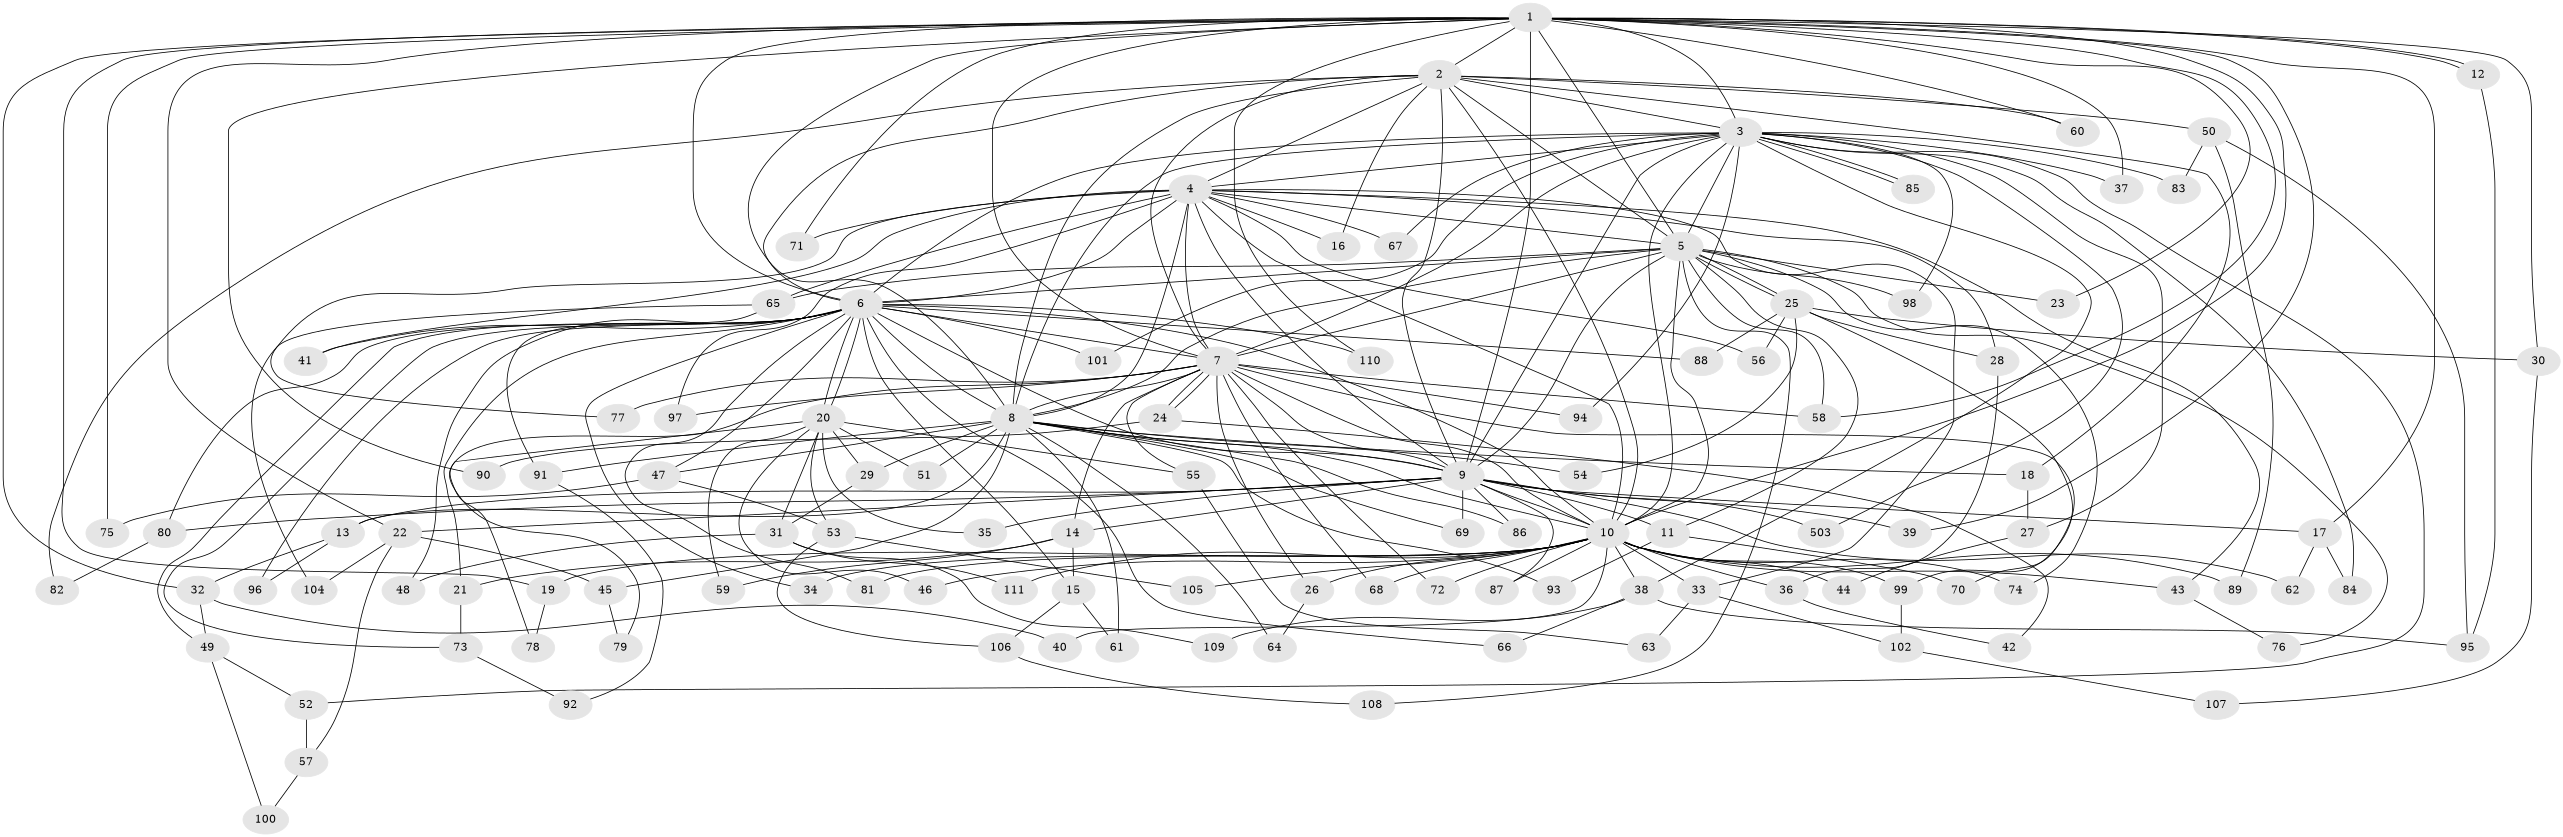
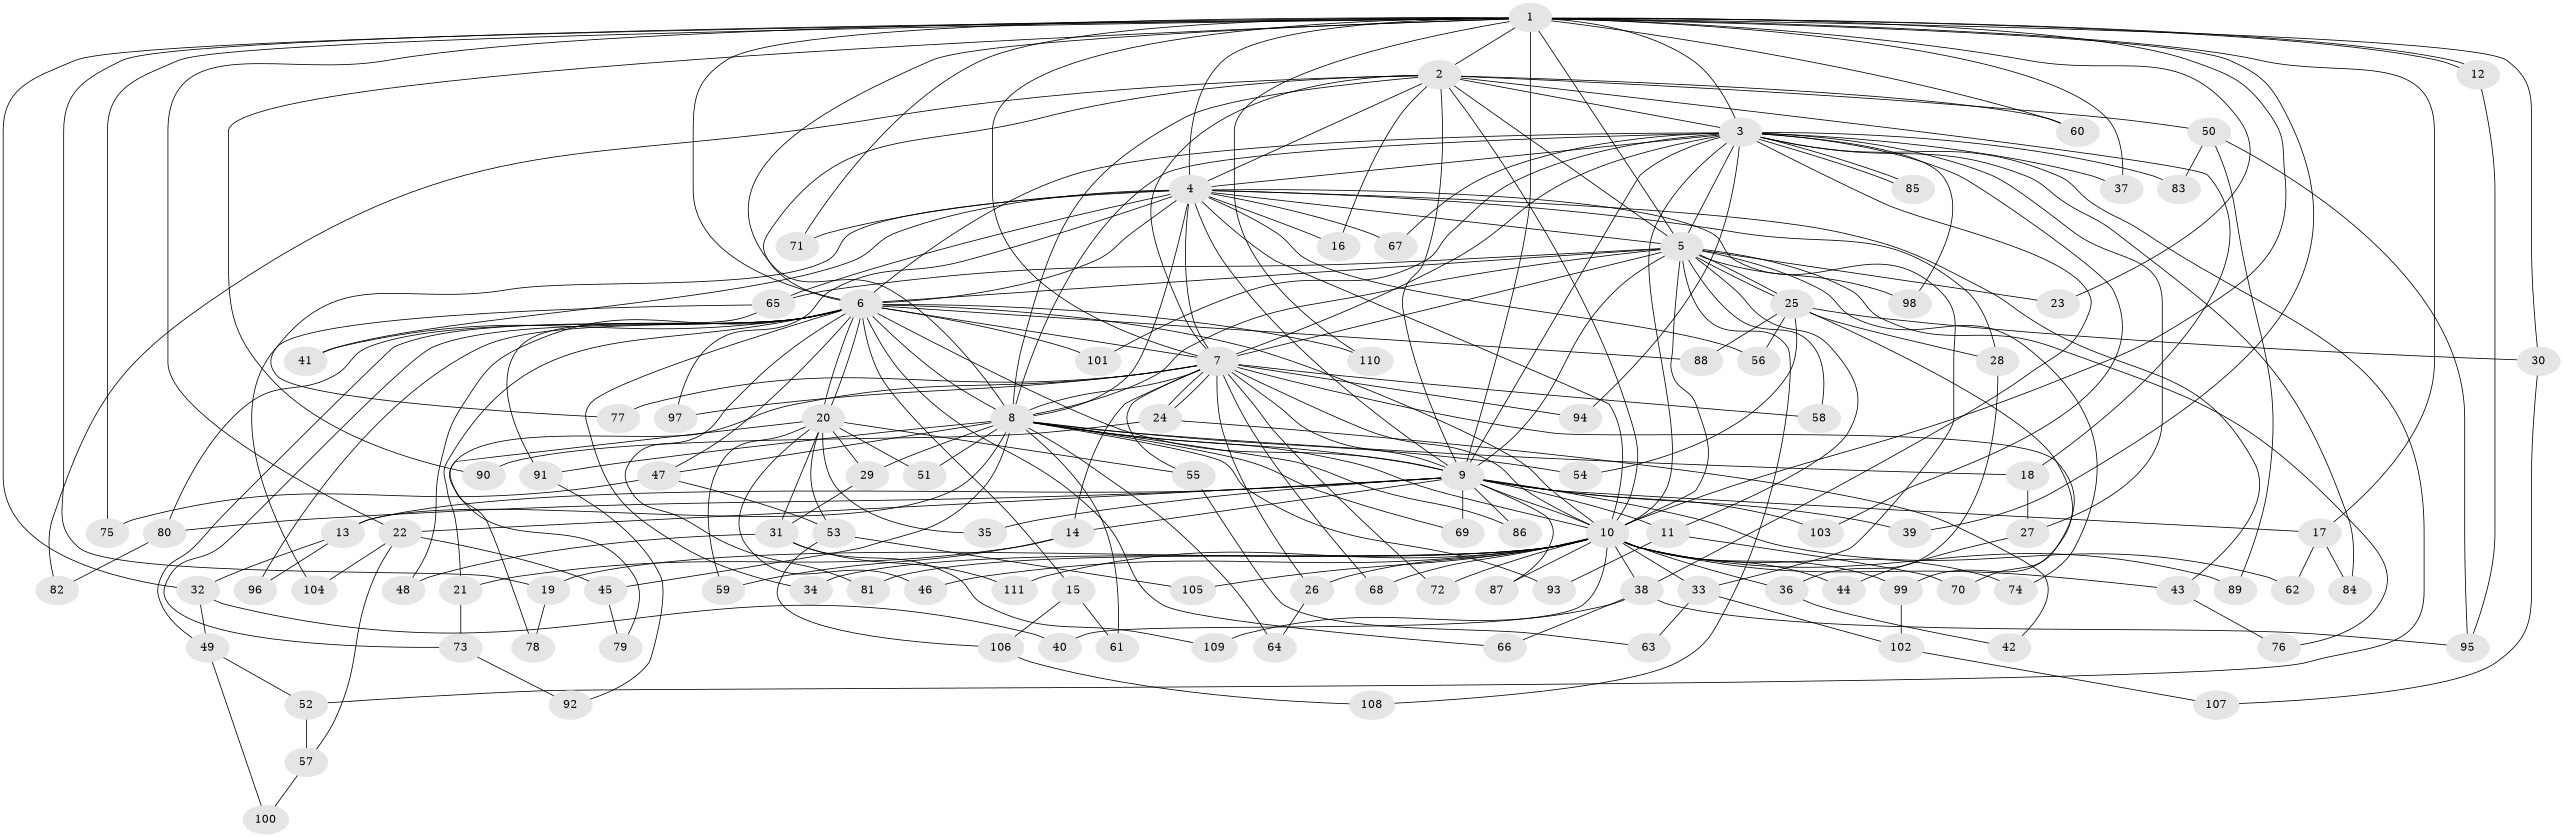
edge "1" -- "58": now "1" -- "4"
node "503": label "503" -> "103"
edge "14" -- "15": removed
